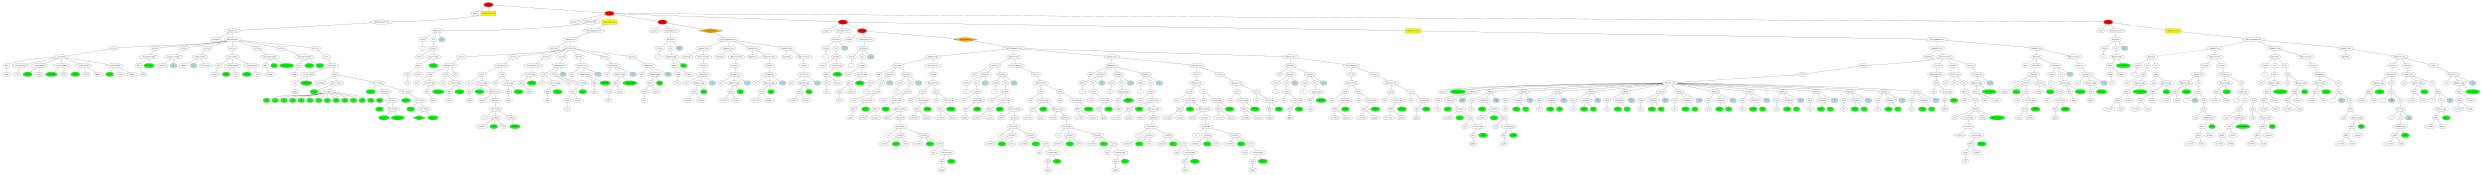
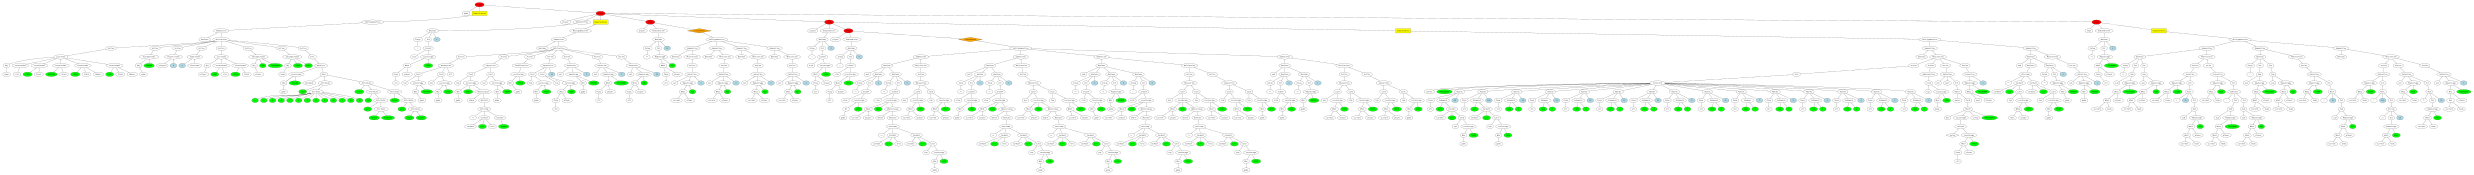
node "teams": removed
node "clubs": shape diamond -> ellipse
